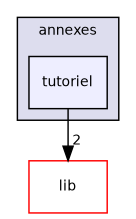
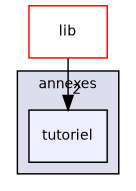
edge "tutoriel" -> "lib": reversed
